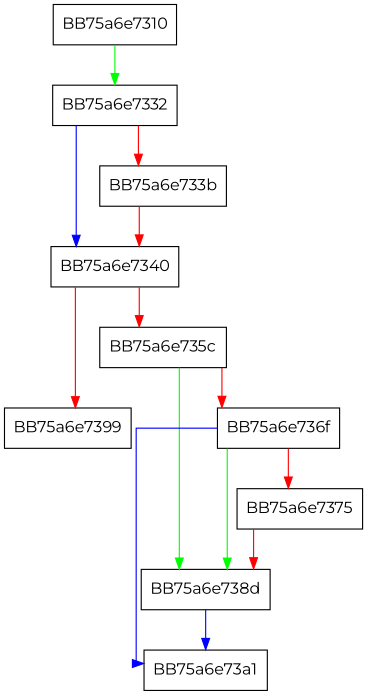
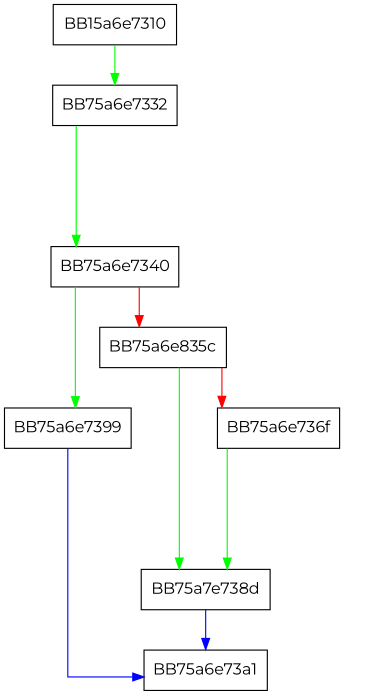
node "BB75a6e7310": label "BB75a6e7310" -> "BB15a6e7310"
edge "BB75a6e7332" -> "BB75a6e7340": color blue -> green
node "BB75a6e733b": removed
edge "BB75a6e7340" -> "BB75a6e7399": color red -> green
node "BB75a6e735c": label "BB75a6e735c" -> "BB75a6e835c"
edge "BB75a6e736f" -> "BB75a6e73a1": now "BB75a6e7399" -> "BB75a6e73a1"
node "BB75a6e7375": removed
node "BB75a6e738d": label "BB75a6e738d" -> "BB75a7e738d"
